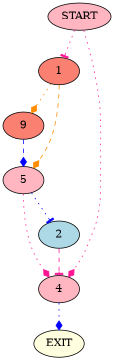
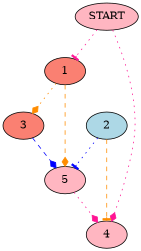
node "9": label "9" -> "3"
edge "5" -> "2": reversed
edge "2" -> "4": color deeppink -> darkorange
node "EXIT": removed
